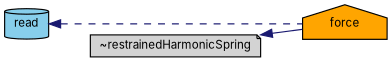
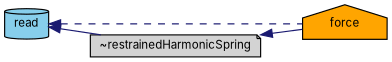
edge "~restrainedHarmonicSpring" -> "read": added
